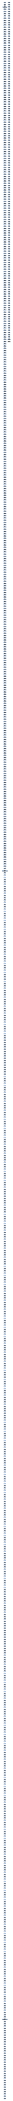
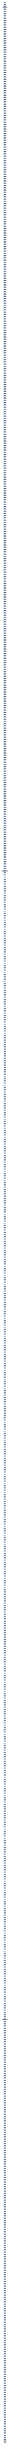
node "0x00000529 nop": added
